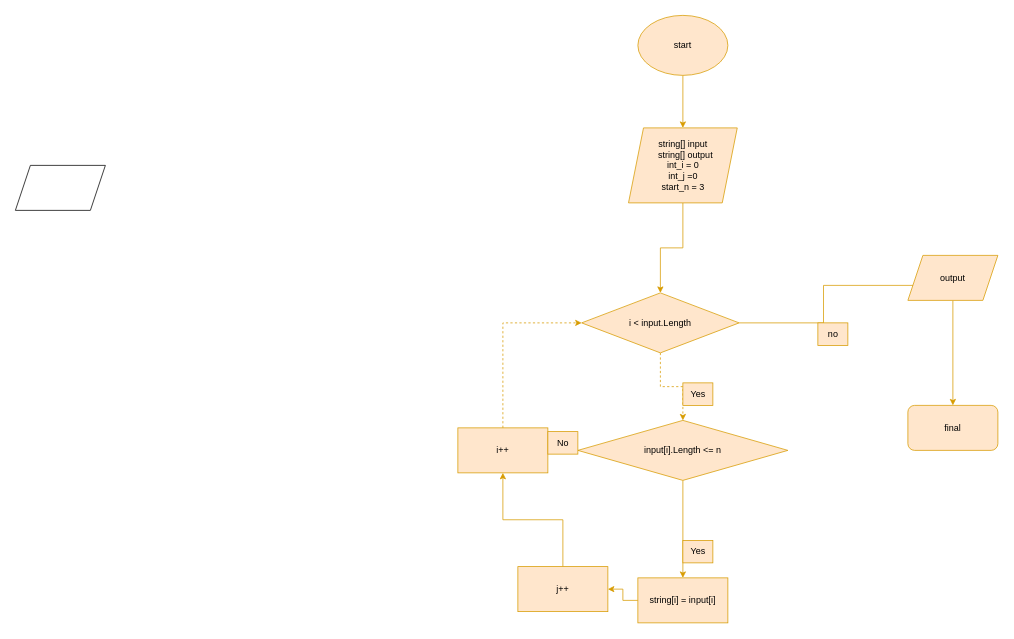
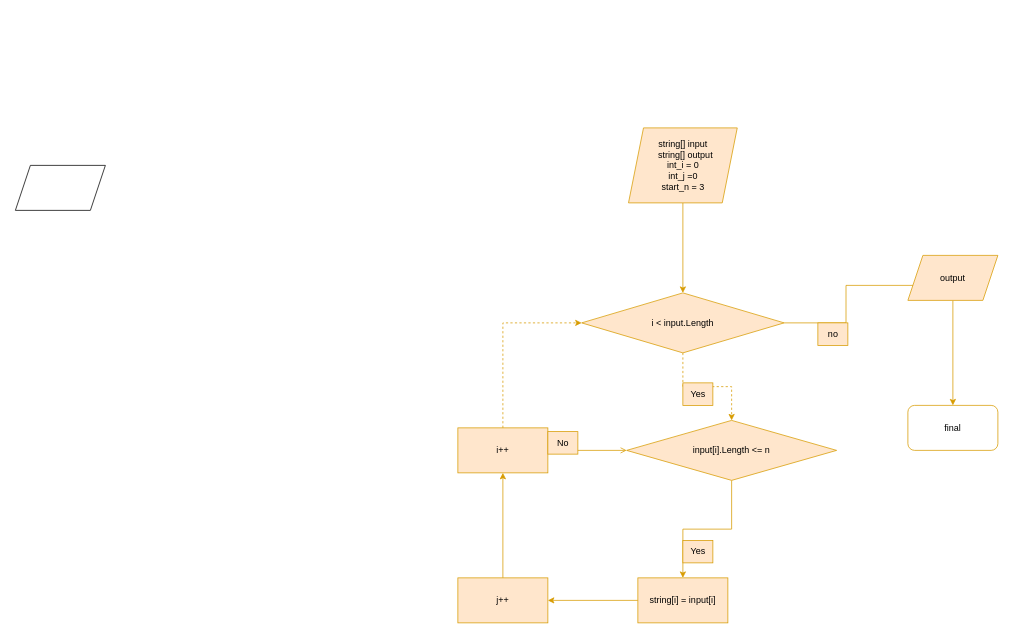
node "start": removed
edge "start" -> "string[] input string[] output int_i = 0 int_j =0 start_n = 3": removed
node "i < input.Length": size 158x60 -> 203x60
node "final": fillcolor #ffe6cc -> #ffffff
node "input[i].Length <= n": moved (683, 450) -> (732, 450)
node "j++": moved (563, 589) -> (503, 600)
